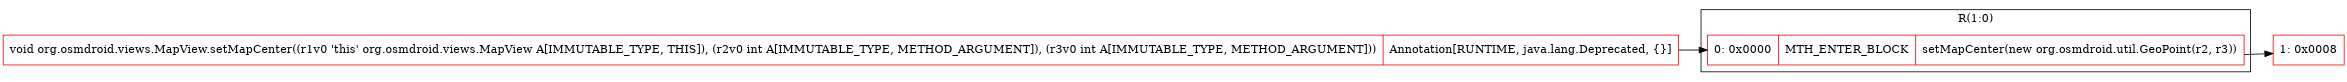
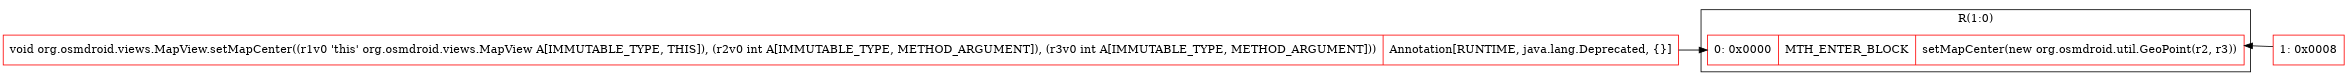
edge "0: 0x0000" -> "1: 0x0008": reversed
